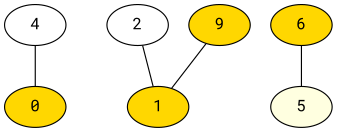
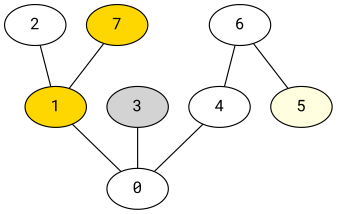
node "9": label "9" -> "7"
node "6": fillcolor gold -> white
edge "6" -- "4": added
node "0": fillcolor gold -> white
node "3": added
edge "1" -- "0": added
